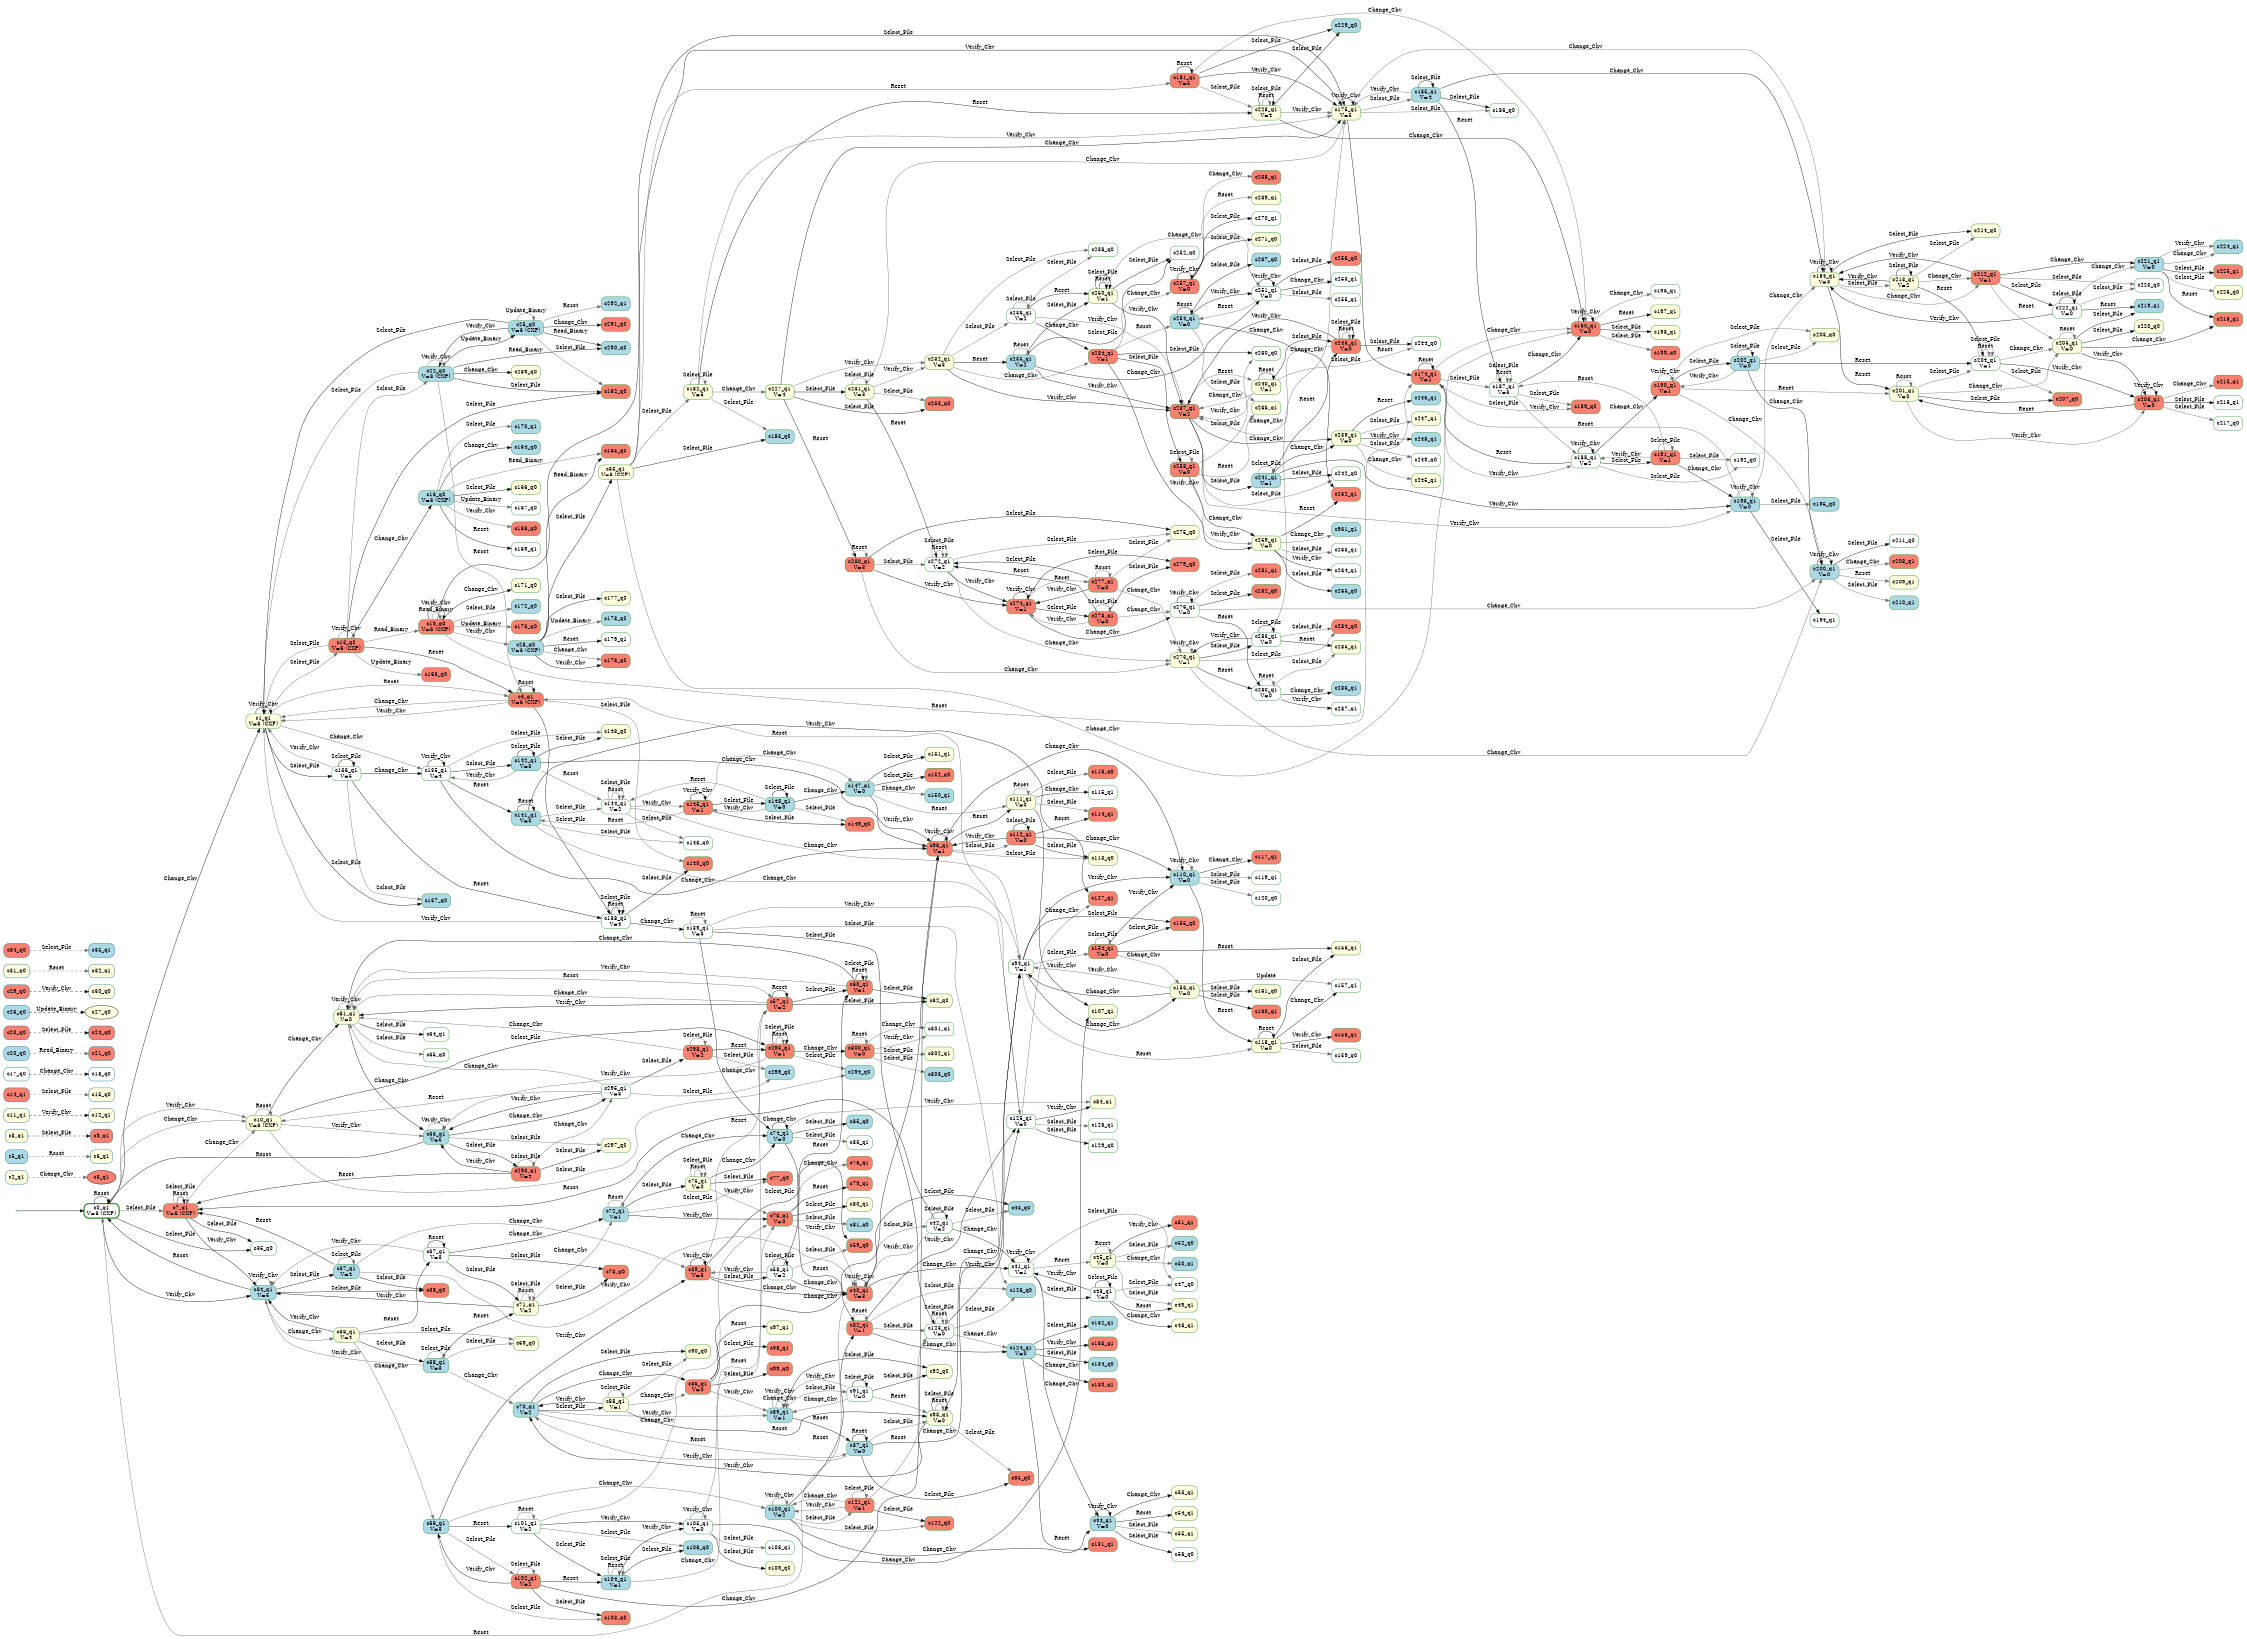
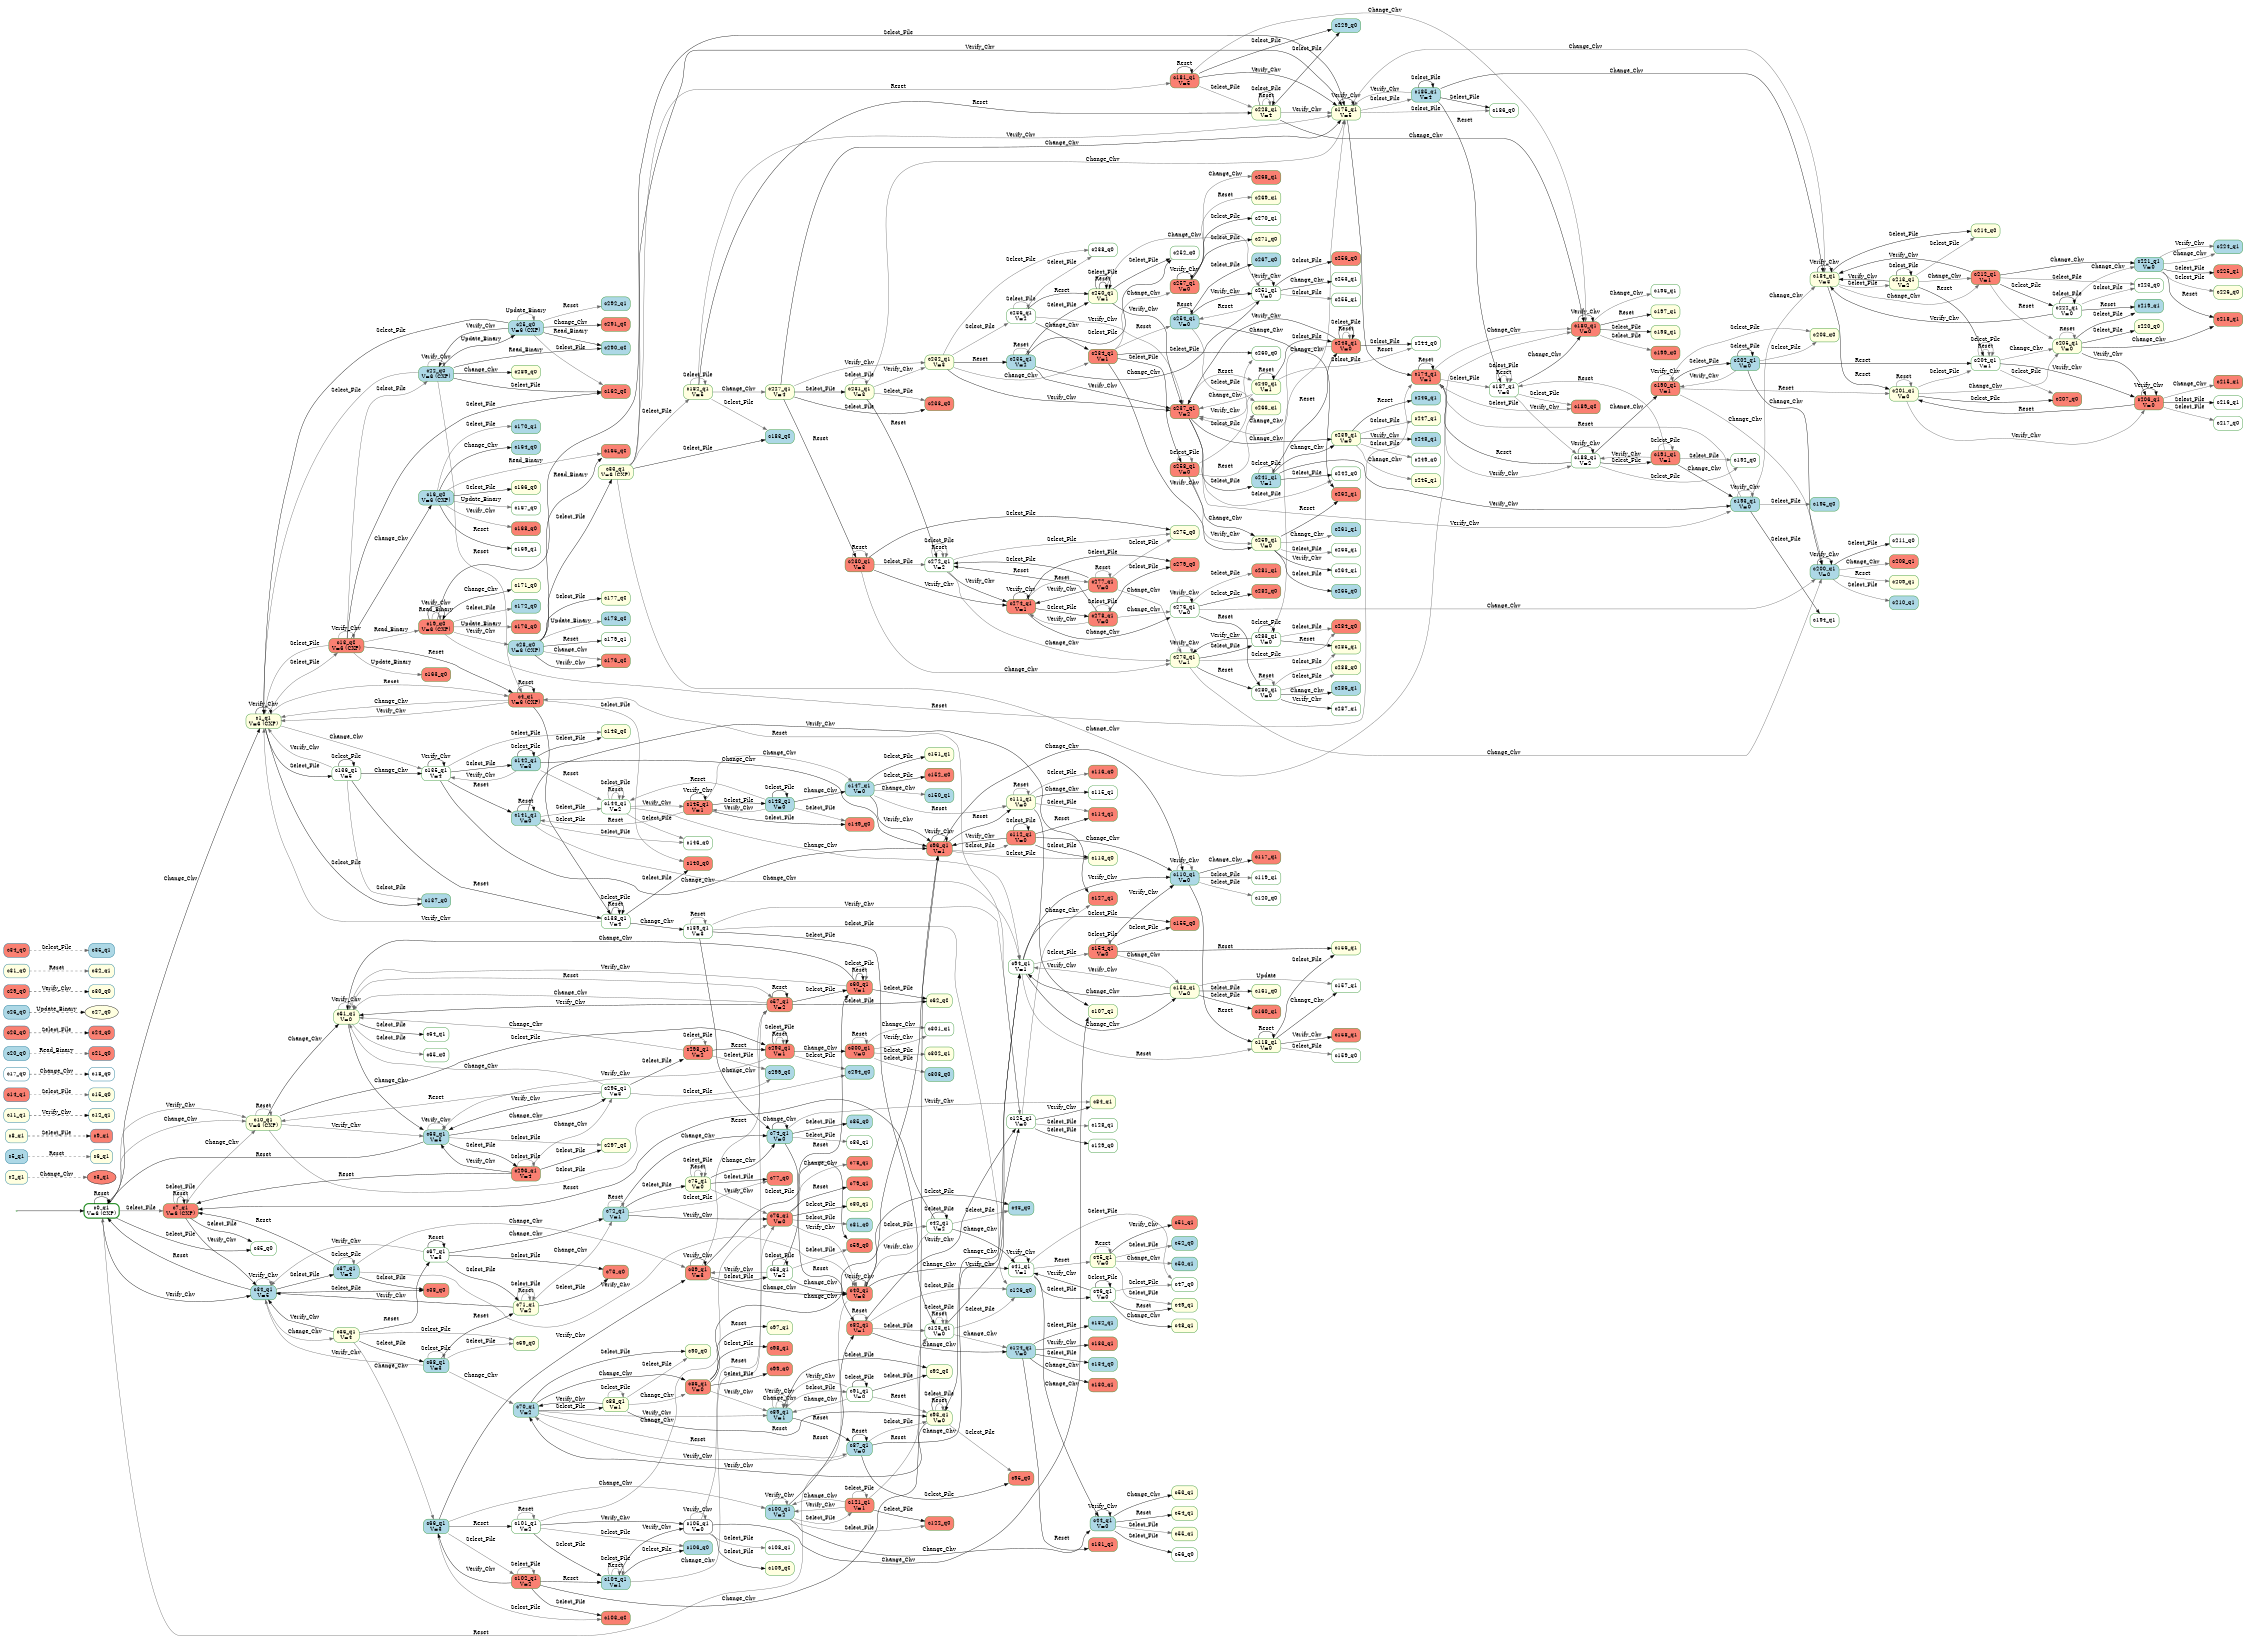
node "c961_q1": label "c961_q1" -> "c261_q1"
node "c288_q0": added
node "c105_q1 V=0": color forestgreen -> black
